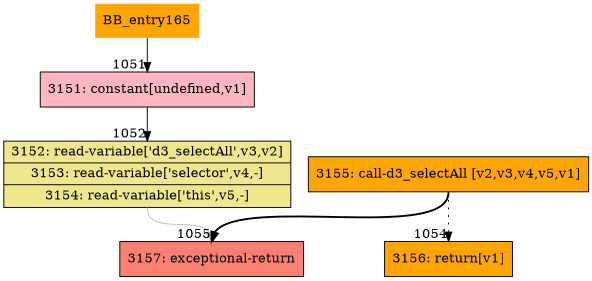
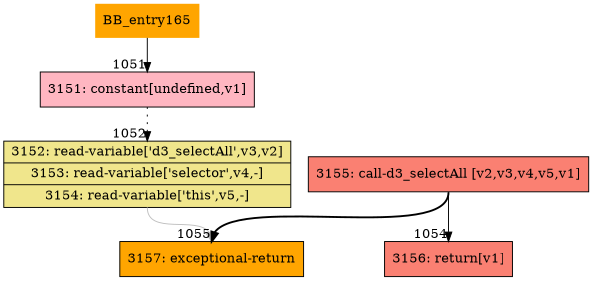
edge "3151: constant[undefined,v1]" -> "3152: read-variable['d3_selectAll',v3,v2]": style solid -> dotted
node "3155: call-d3_selectAll [v2,v3,v4,v5,v1]": fillcolor orange -> salmon
edge "3155: call-d3_selectAll [v2,v3,v4,v5,v1]" -> "3156: return[v1]": style dotted -> solid
node "3157: exceptional-return": fillcolor salmon -> orange
node "3156: return[v1]": fillcolor orange -> salmon
